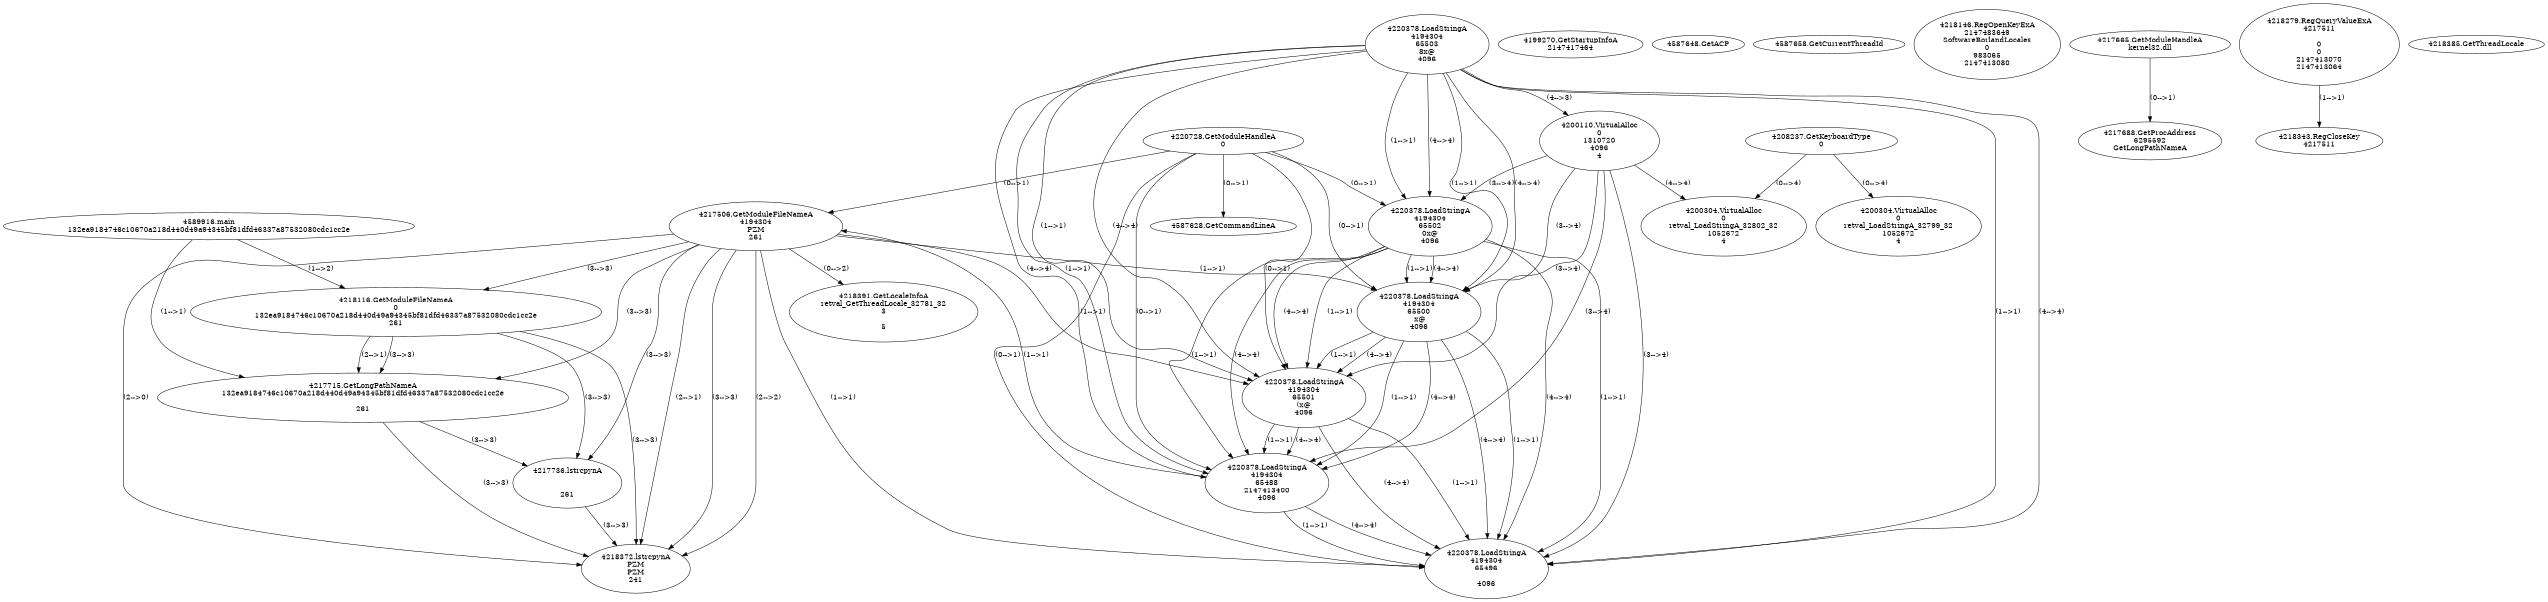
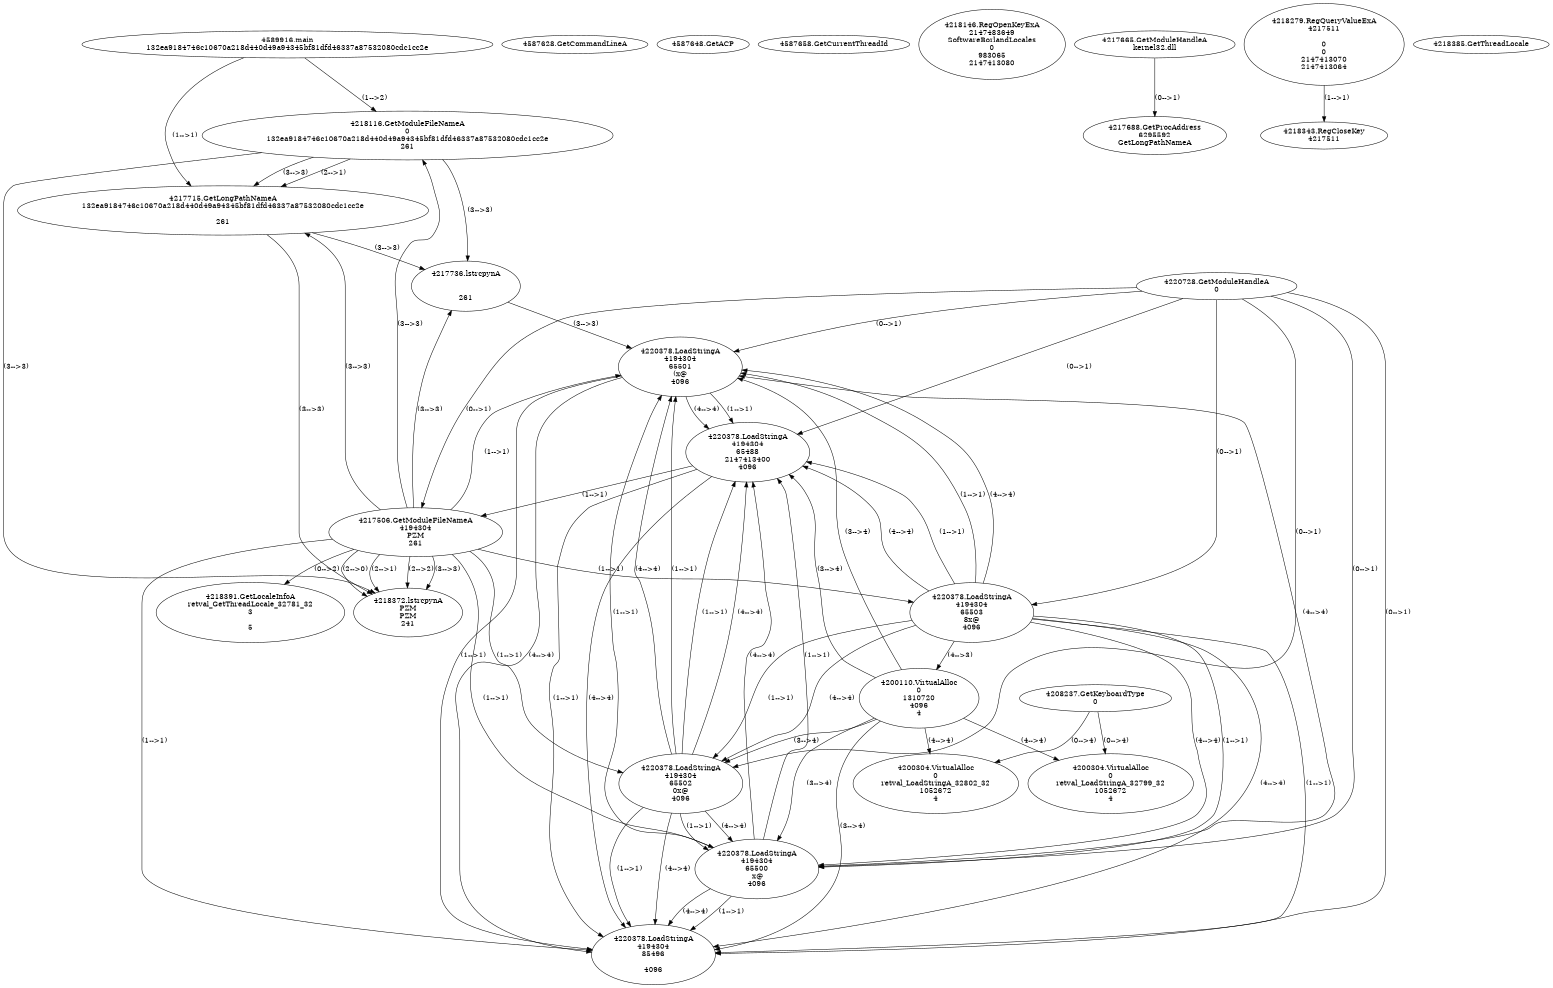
node "4199270.GetStartupInfoA 2147417464": removed
edge "4220728.GetModuleHandleA 0" -> "4587628.GetCommandLineA": now "4220728.GetModuleHandleA 0" -> "4220378.LoadStringA 4194304 65503 8x@ 4096"
edge "4217736.lstrcpynA 261" -> "4218372.lstrcpynA PZM PZM 241": now "4217736.lstrcpynA 261" -> "4220378.LoadStringA 4194304 65501 (x@ 4096"
node "4220378.LoadStringA 4194304 65496 4096": label "4220378.LoadStringA 4194304 65496 4096" -> "4220378.LoadStringA 4194304 85496 4096"
edge "4217506.GetModuleFileNameA 4194304 PZM 261" -> "4220378.LoadStringA 4194304 65503 8x@ 4096": added, label "(1-->1)"
edge "4217506.GetModuleFileNameA 4194304 PZM 261" -> "4220378.LoadStringA 4194304 65502 0x@ 4096": added, label "(1-->1)"
edge "4200110.VirtualAlloc 0 1310720 4096 4" -> "4200304.VirtualAlloc 0 retval_LoadStringA_32799_32 1052672 4": added, label "(4-->4)"
